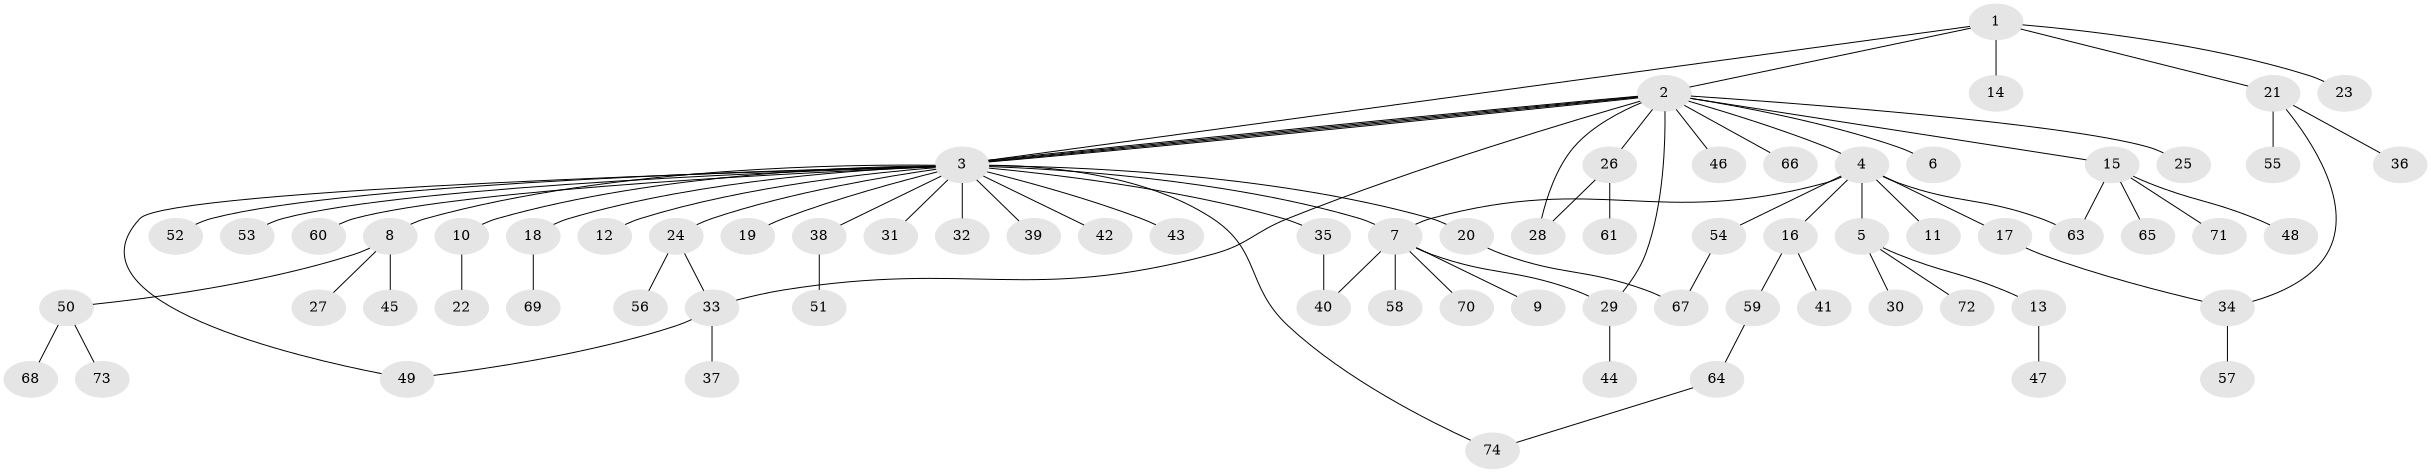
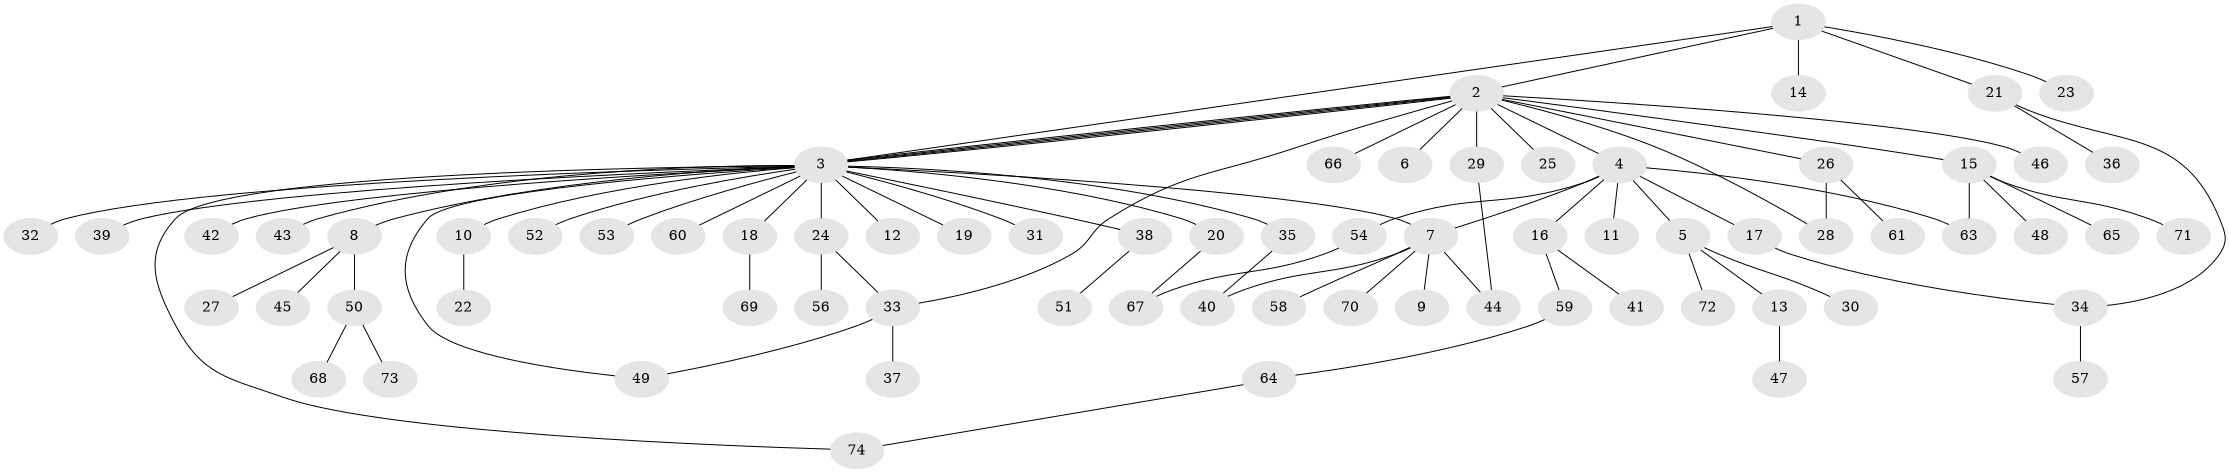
node "55": removed
edge "7" -- "29": now "7" -- "44"
